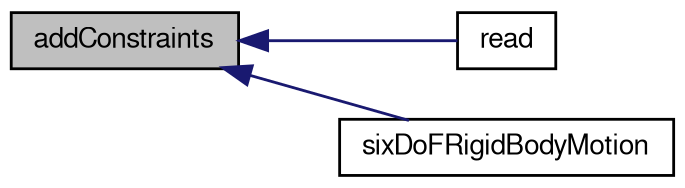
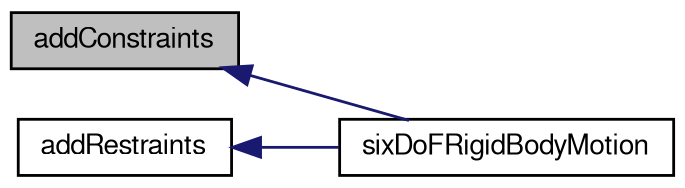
node "read": removed
node "addRestraints": added
